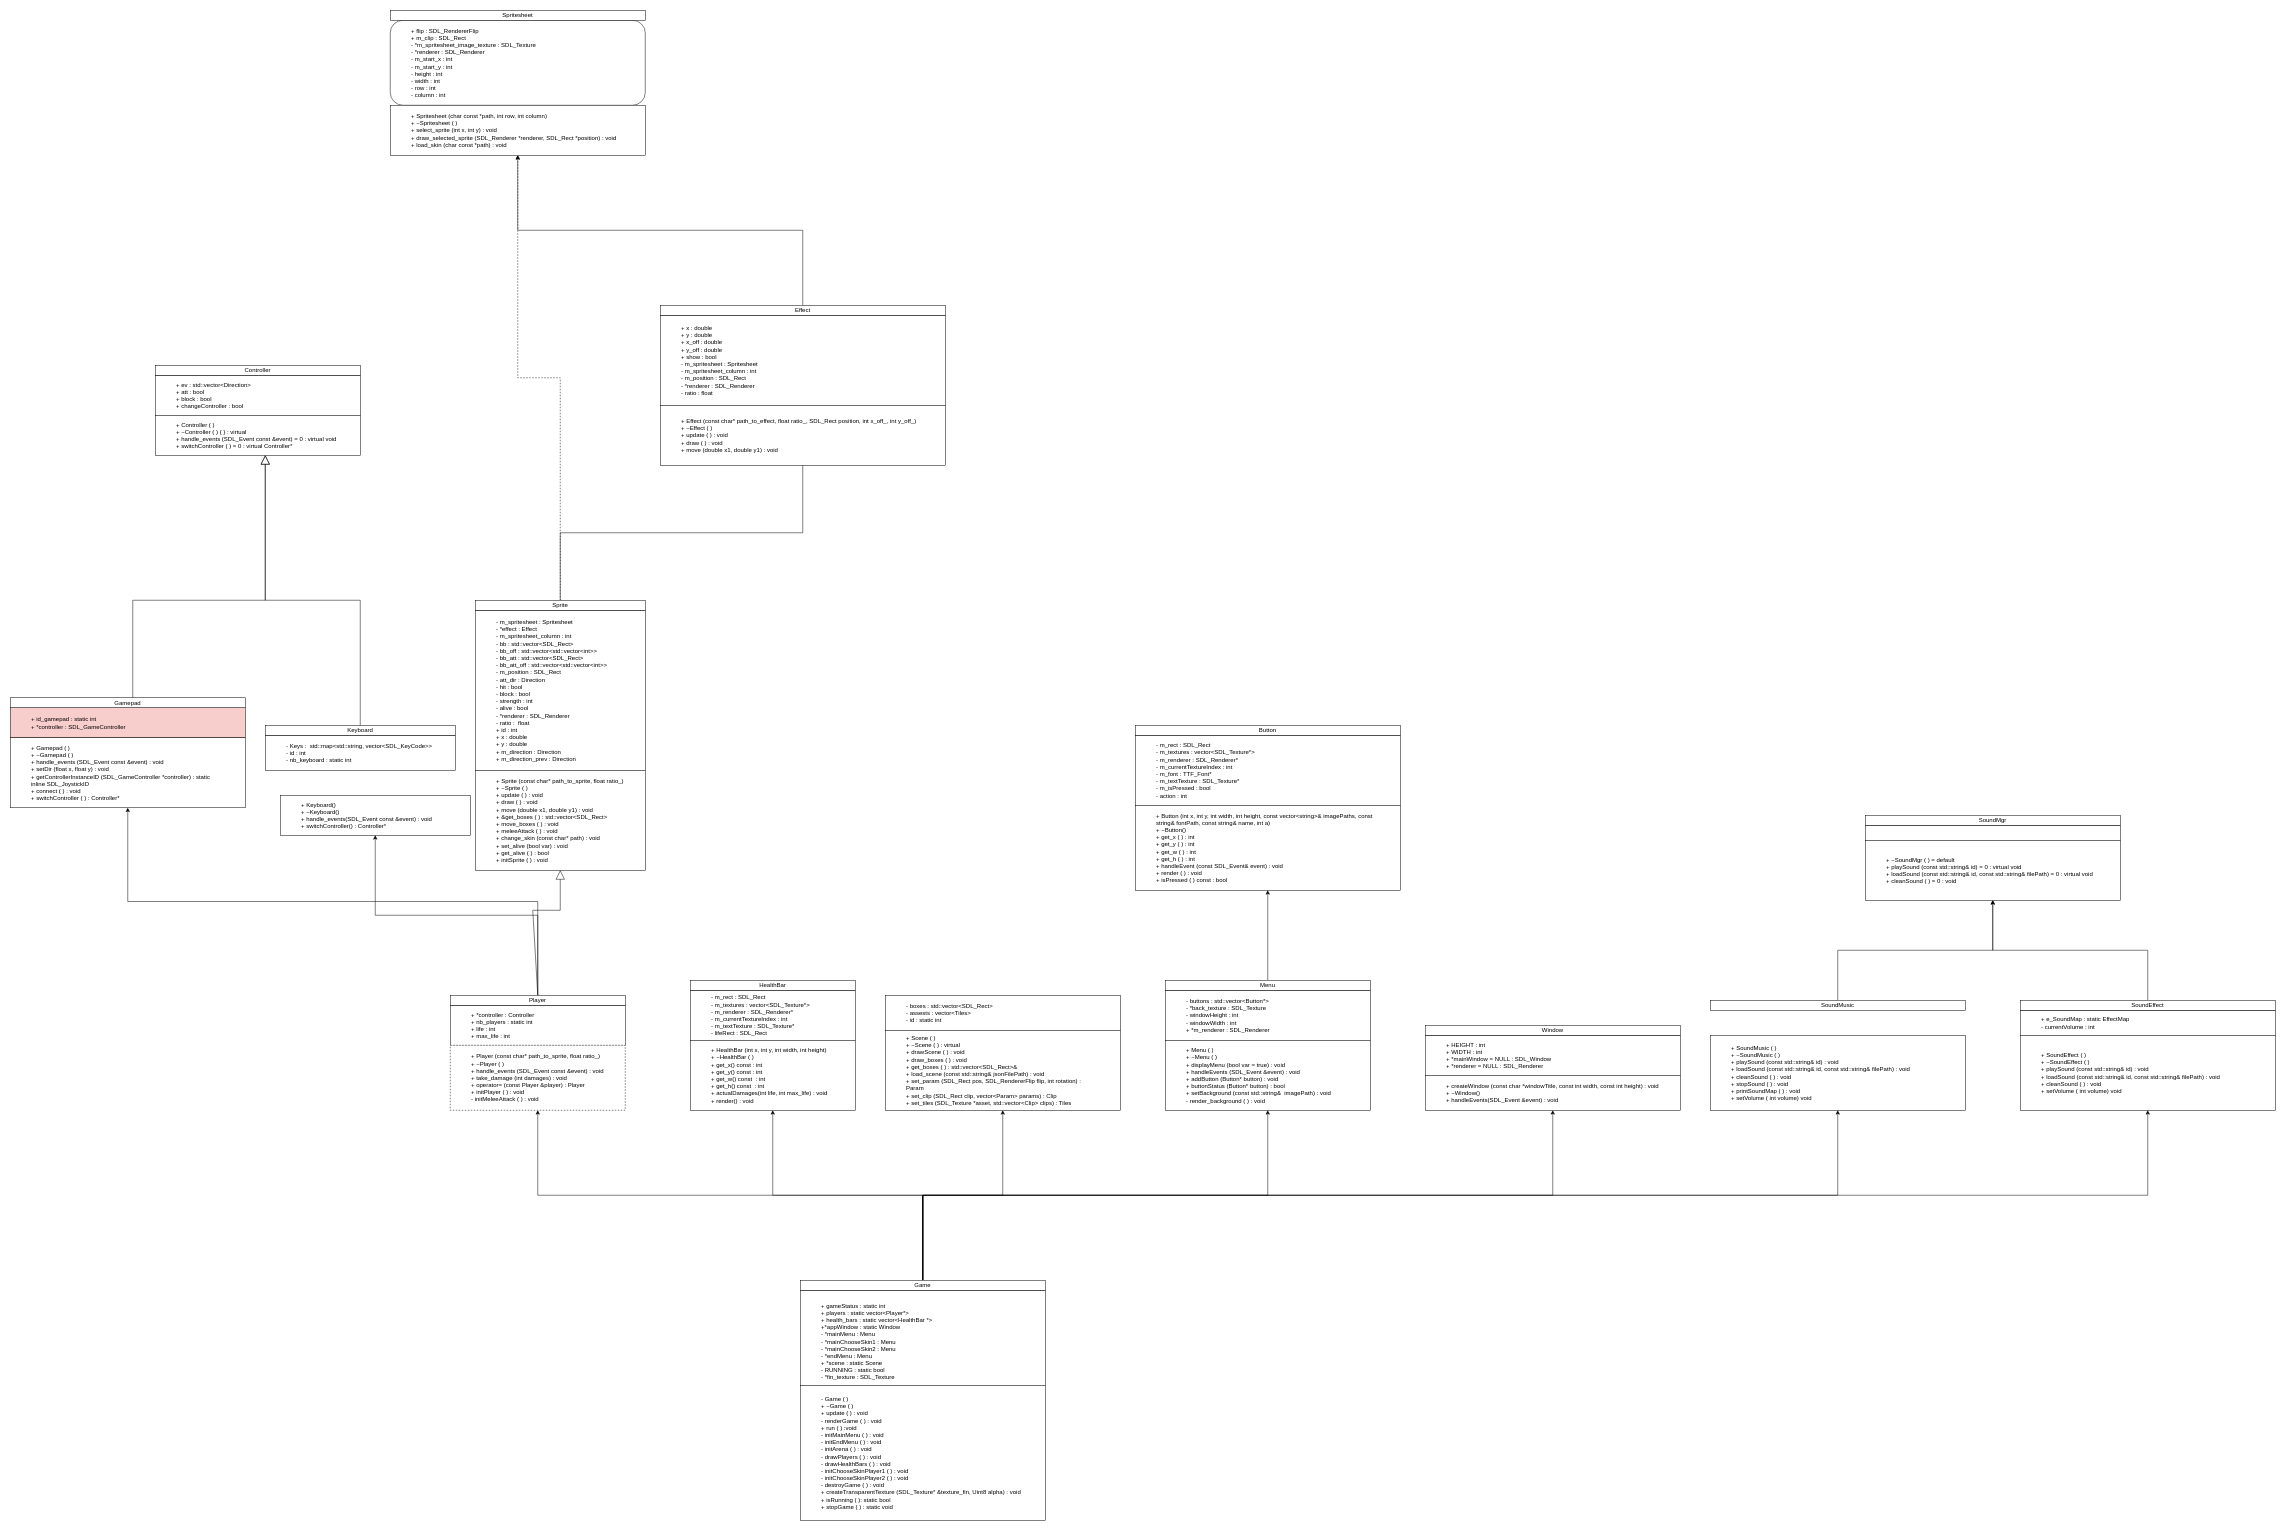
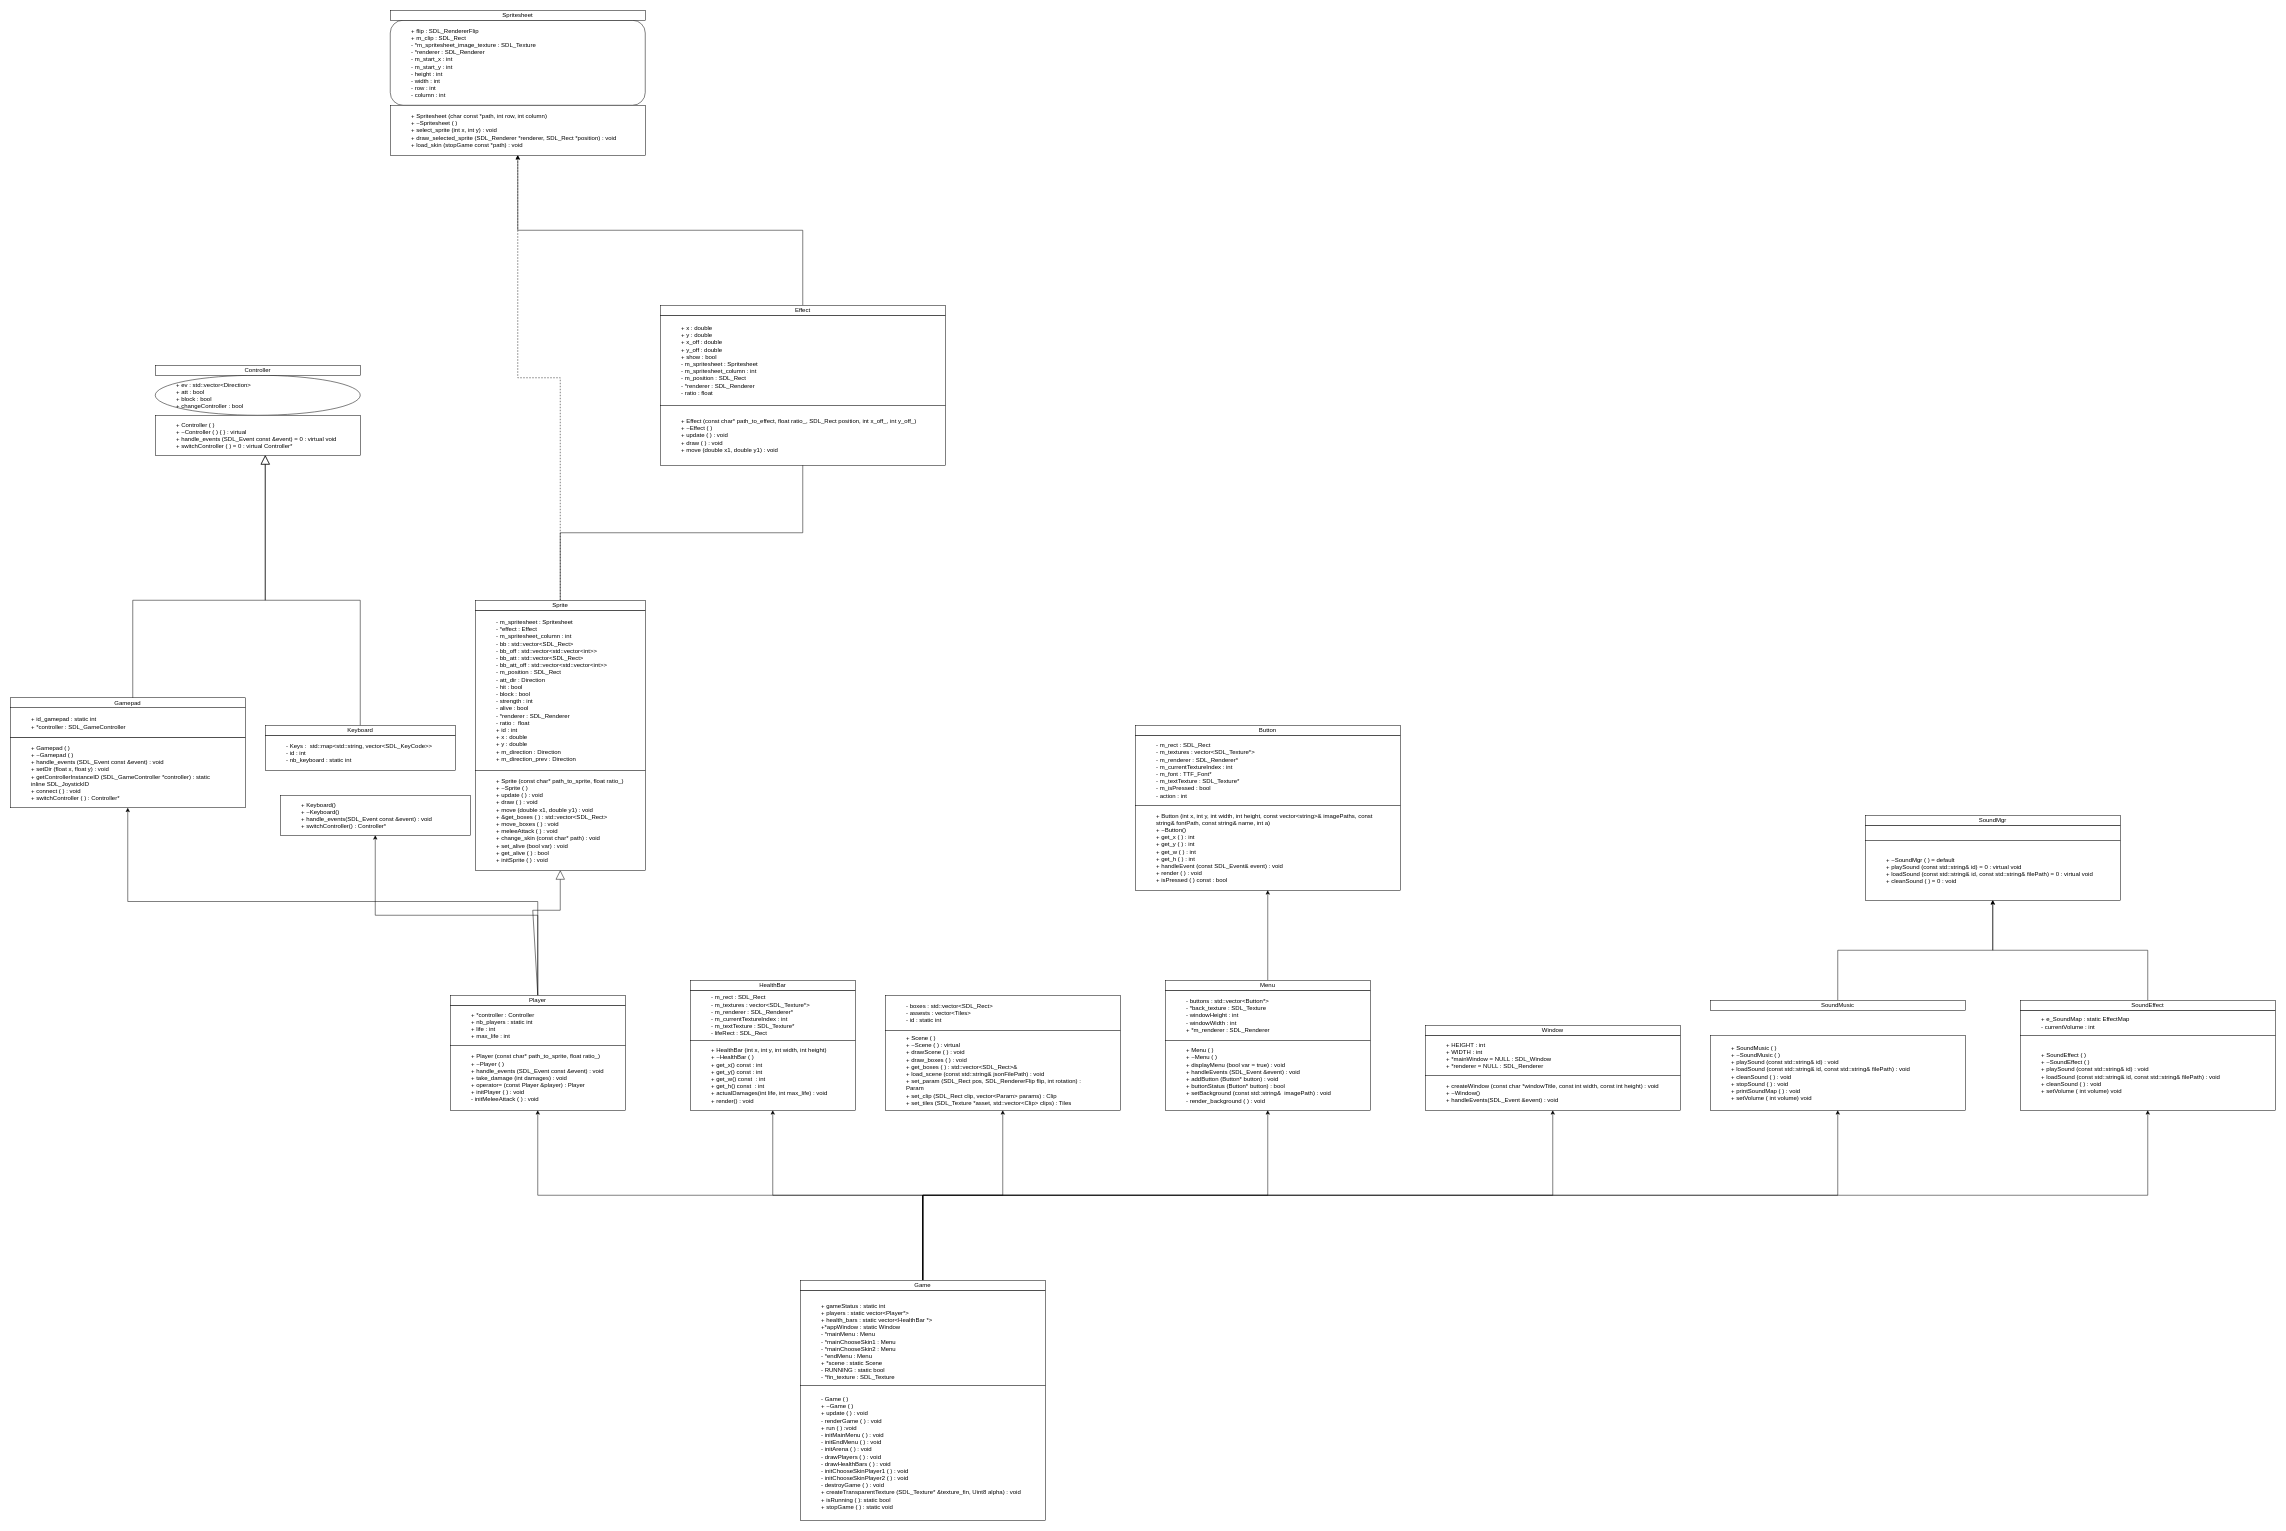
node "+ Spritesheet (char const *path, int row, int column) + ~Spritesheet ( ) + select_sprite (int x, int y) : void + draw_selected_sprite (SDL_Renderer *renderer, SDL_Rect *position) : void + load_skin (char const *path) : void": label "+ Spritesheet (char const *path, int row, int column) + ~Spritesheet ( ) + select_sprite (int x, int y) : void + draw_selected_sprite (SDL_Renderer *renderer, SDL_Rect *position) : void + load_skin (char const *path) : void" -> "+ Spritesheet (char const *path, int row, int column) + ~Spritesheet ( ) + select_sprite (int x, int y) : void + draw_selected_sprite (SDL_Renderer *renderer, SDL_Rect *position) : void + load_skin (stopGame const *path) : void"
node "+ ev : std::vector<Direction> + att : bool + block : bool + changeController : bool": shape rectangle -> ellipse
node "+ id_gamepad : static int + *controller : SDL_GameController": fillcolor #f8cecc -> #ffffff
node "+ Player (const char* path_to_sprite, float ratio_) + ~Player ( ) + handle_events (SDL_Event const &event) : void + take_damage (int damages) : void + operator= (const Player &player) : Player + initPlayer ( ) : void - initMeleeAttack ( ) : void": style dashed -> solid
